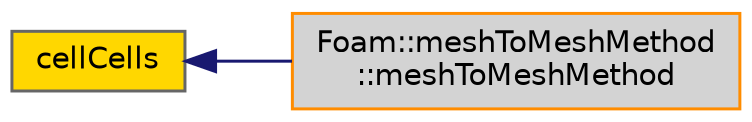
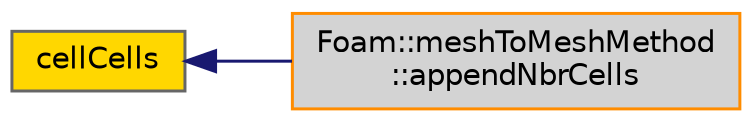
node "Foam::meshToMeshMethod ::meshToMeshMethod": label "Foam::meshToMeshMethod ::meshToMeshMethod" -> "Foam::meshToMeshMethod ::appendNbrCells"
